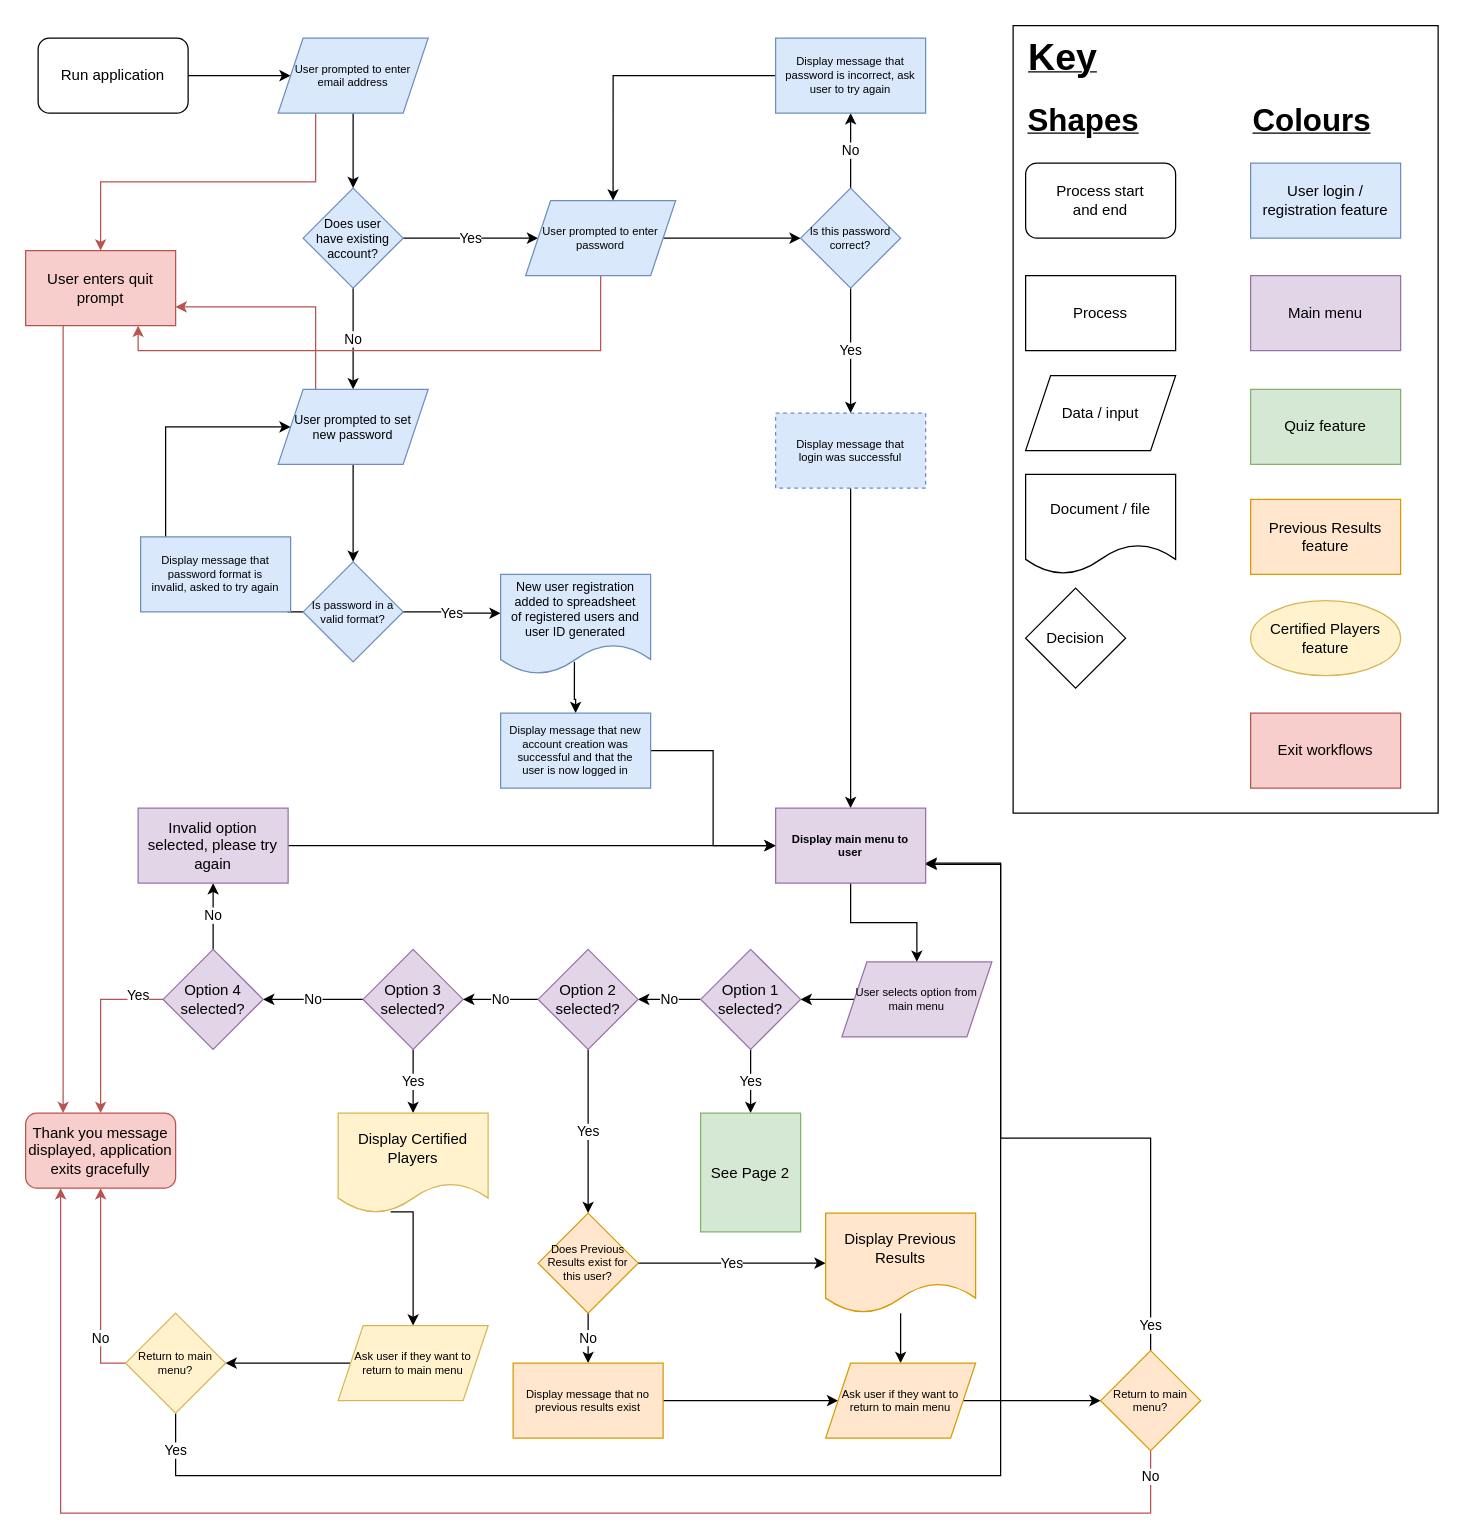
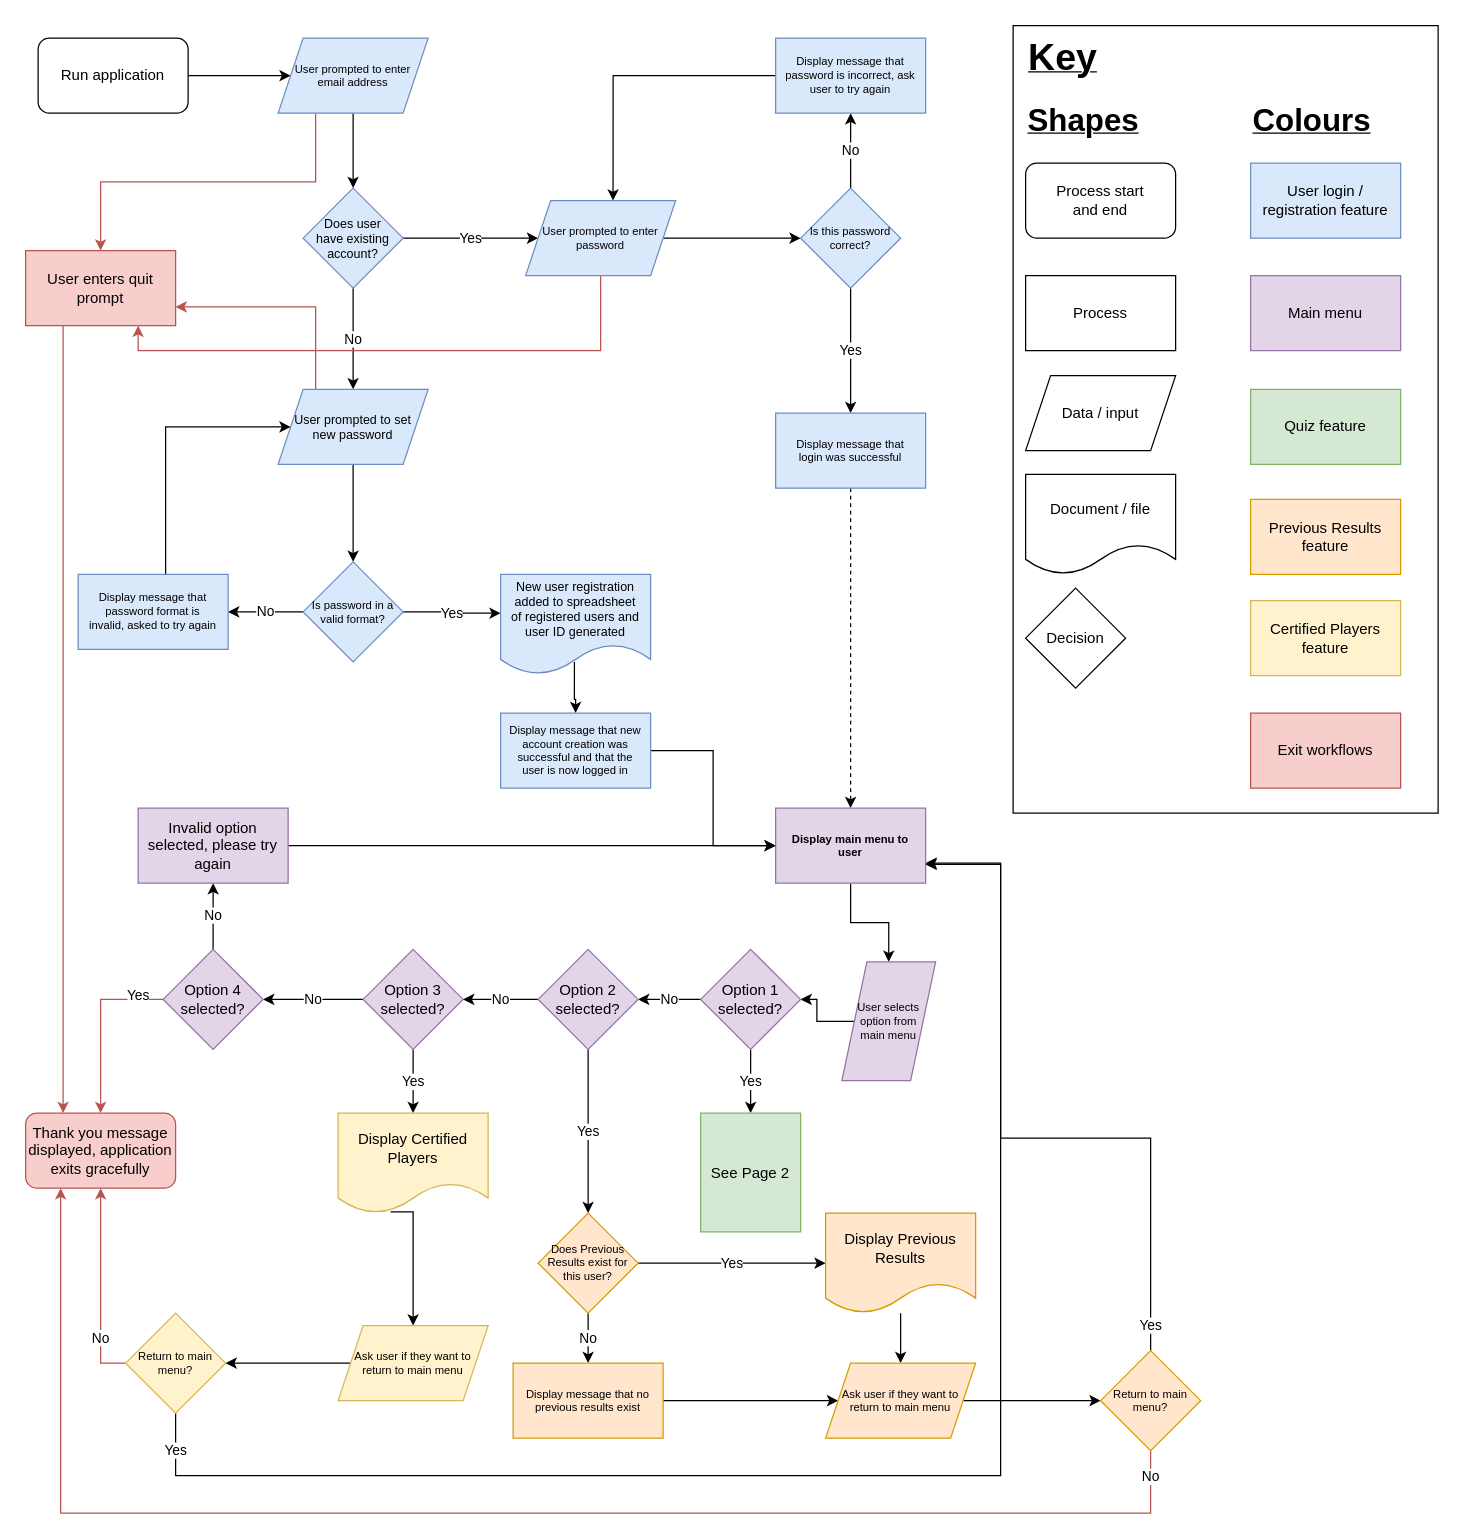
node "Display message that login was successful": style dashed -> solid
node "Display message that password format is invalid, asked to try again": moved (216, 574) -> (153, 612)
node "Certified Players feature": shape ellipse -> rectangle
edge "Display message that login was successful" -> "Display main menu to user": style solid -> dashed
node "User selects option from main menu": size 150x75 -> 94x119
